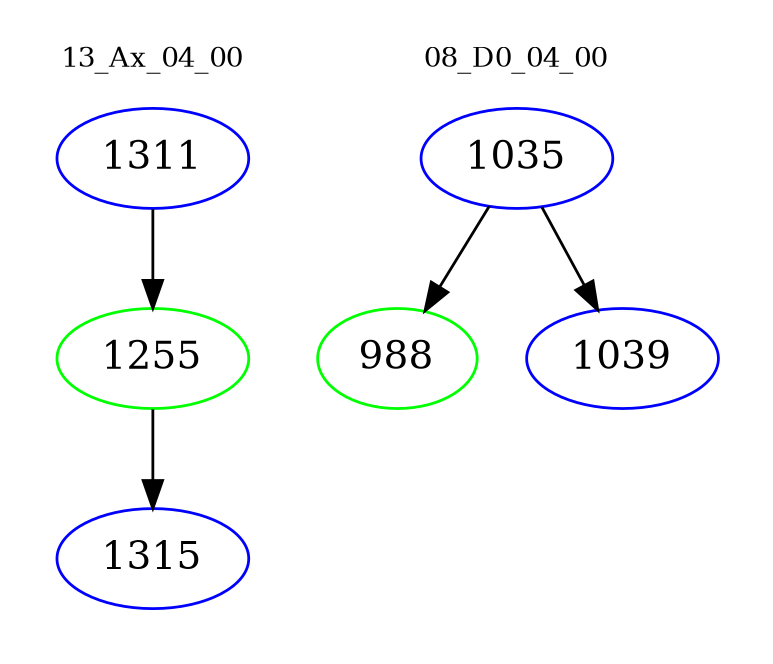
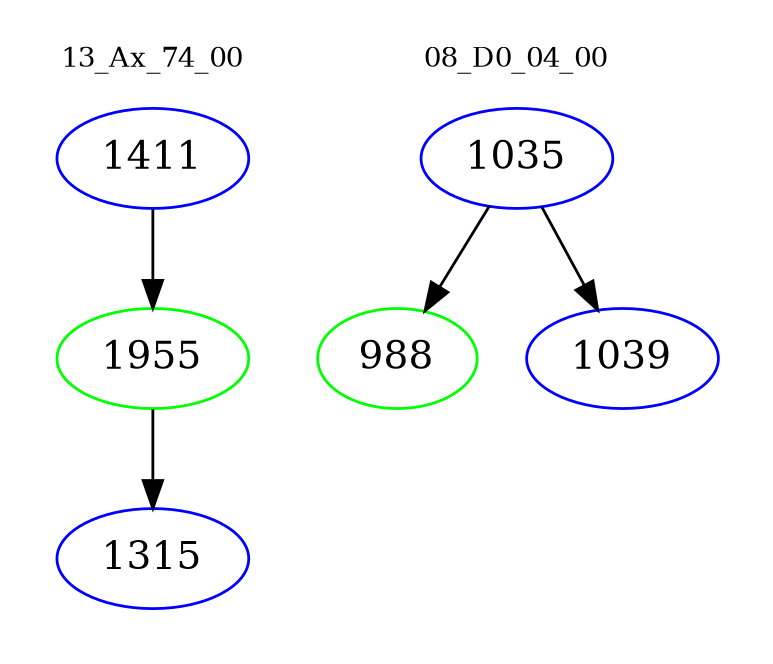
cluster "13_Ax_04_00": label "13_Ax_04_00" -> "13_Ax_74_00"
node "1311": label "1311" -> "1411"
node "1255": label "1255" -> "1955"
